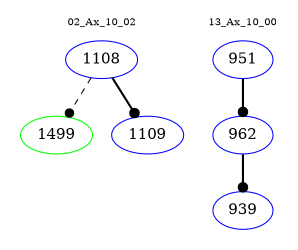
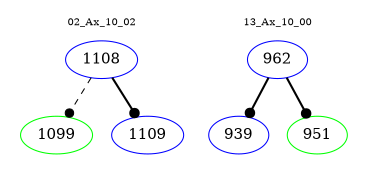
node "951": color blue -> green
edge "951" -> "962": reversed
node "1499": label "1499" -> "1099"
